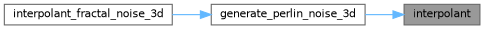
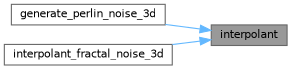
edge "interpolant_fractal_noise_3d" -> "generate_perlin_noise_3d": now "interpolant_fractal_noise_3d" -> "interpolant"
